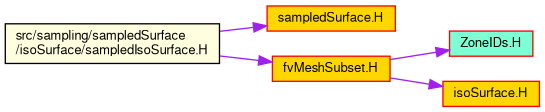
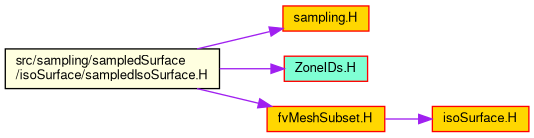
node "sampledSurface.H": label "sampledSurface.H" -> "sampling.H"
edge "fvMeshSubset.H" -> "ZoneIDs.H": now "src/sampling/sampledSurface /isoSurface/sampledIsoSurface.H" -> "ZoneIDs.H"
